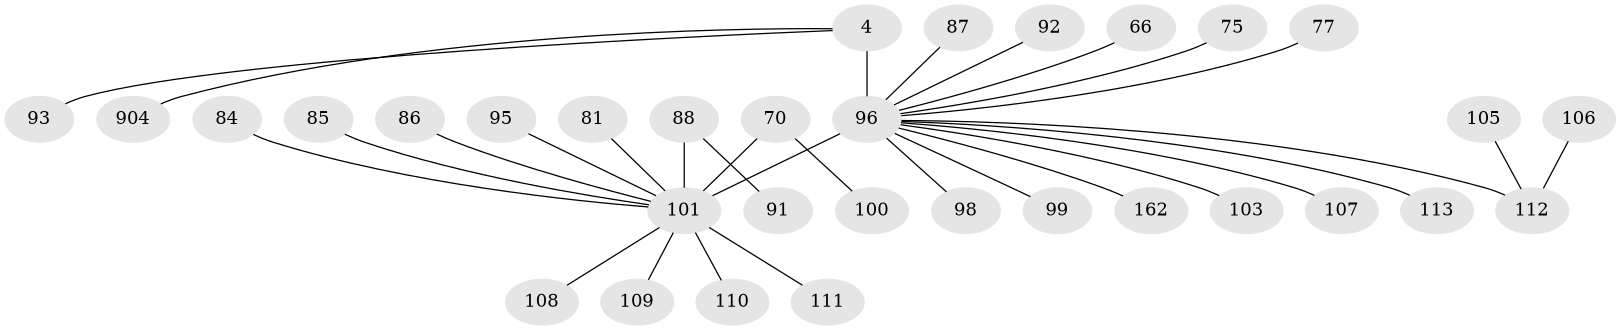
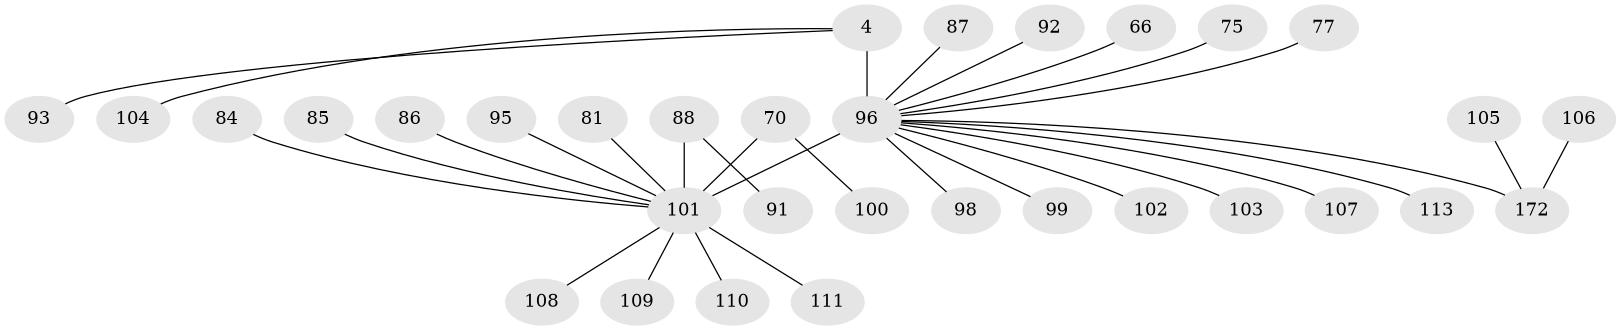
node "904": label "904" -> "104"
node "162": label "162" -> "102"
node "112": label "112" -> "172"
